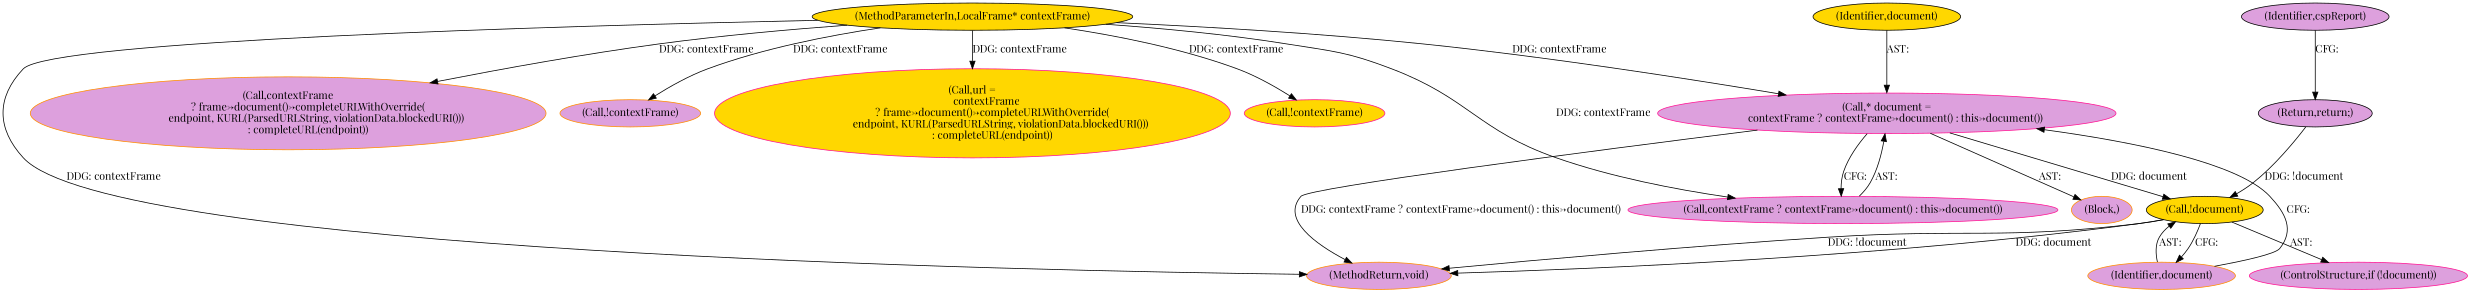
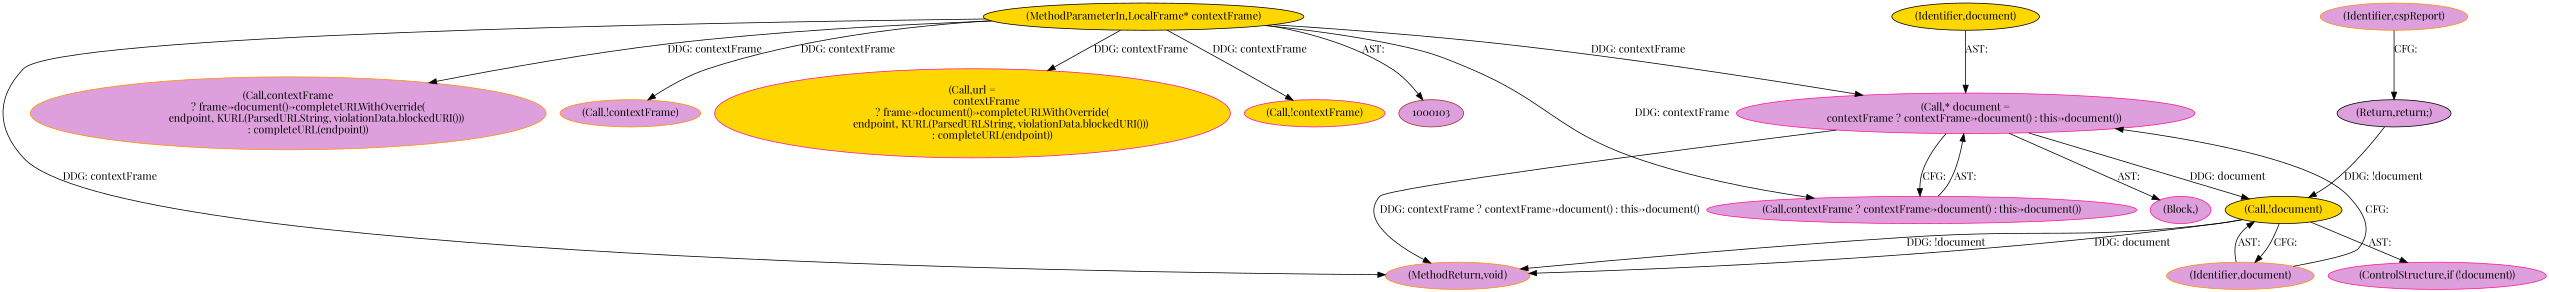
node "(Identifier,cspReport)": color black -> darkorange
node "1000103": added
node "(Block,)": color darkorange -> deeppink
